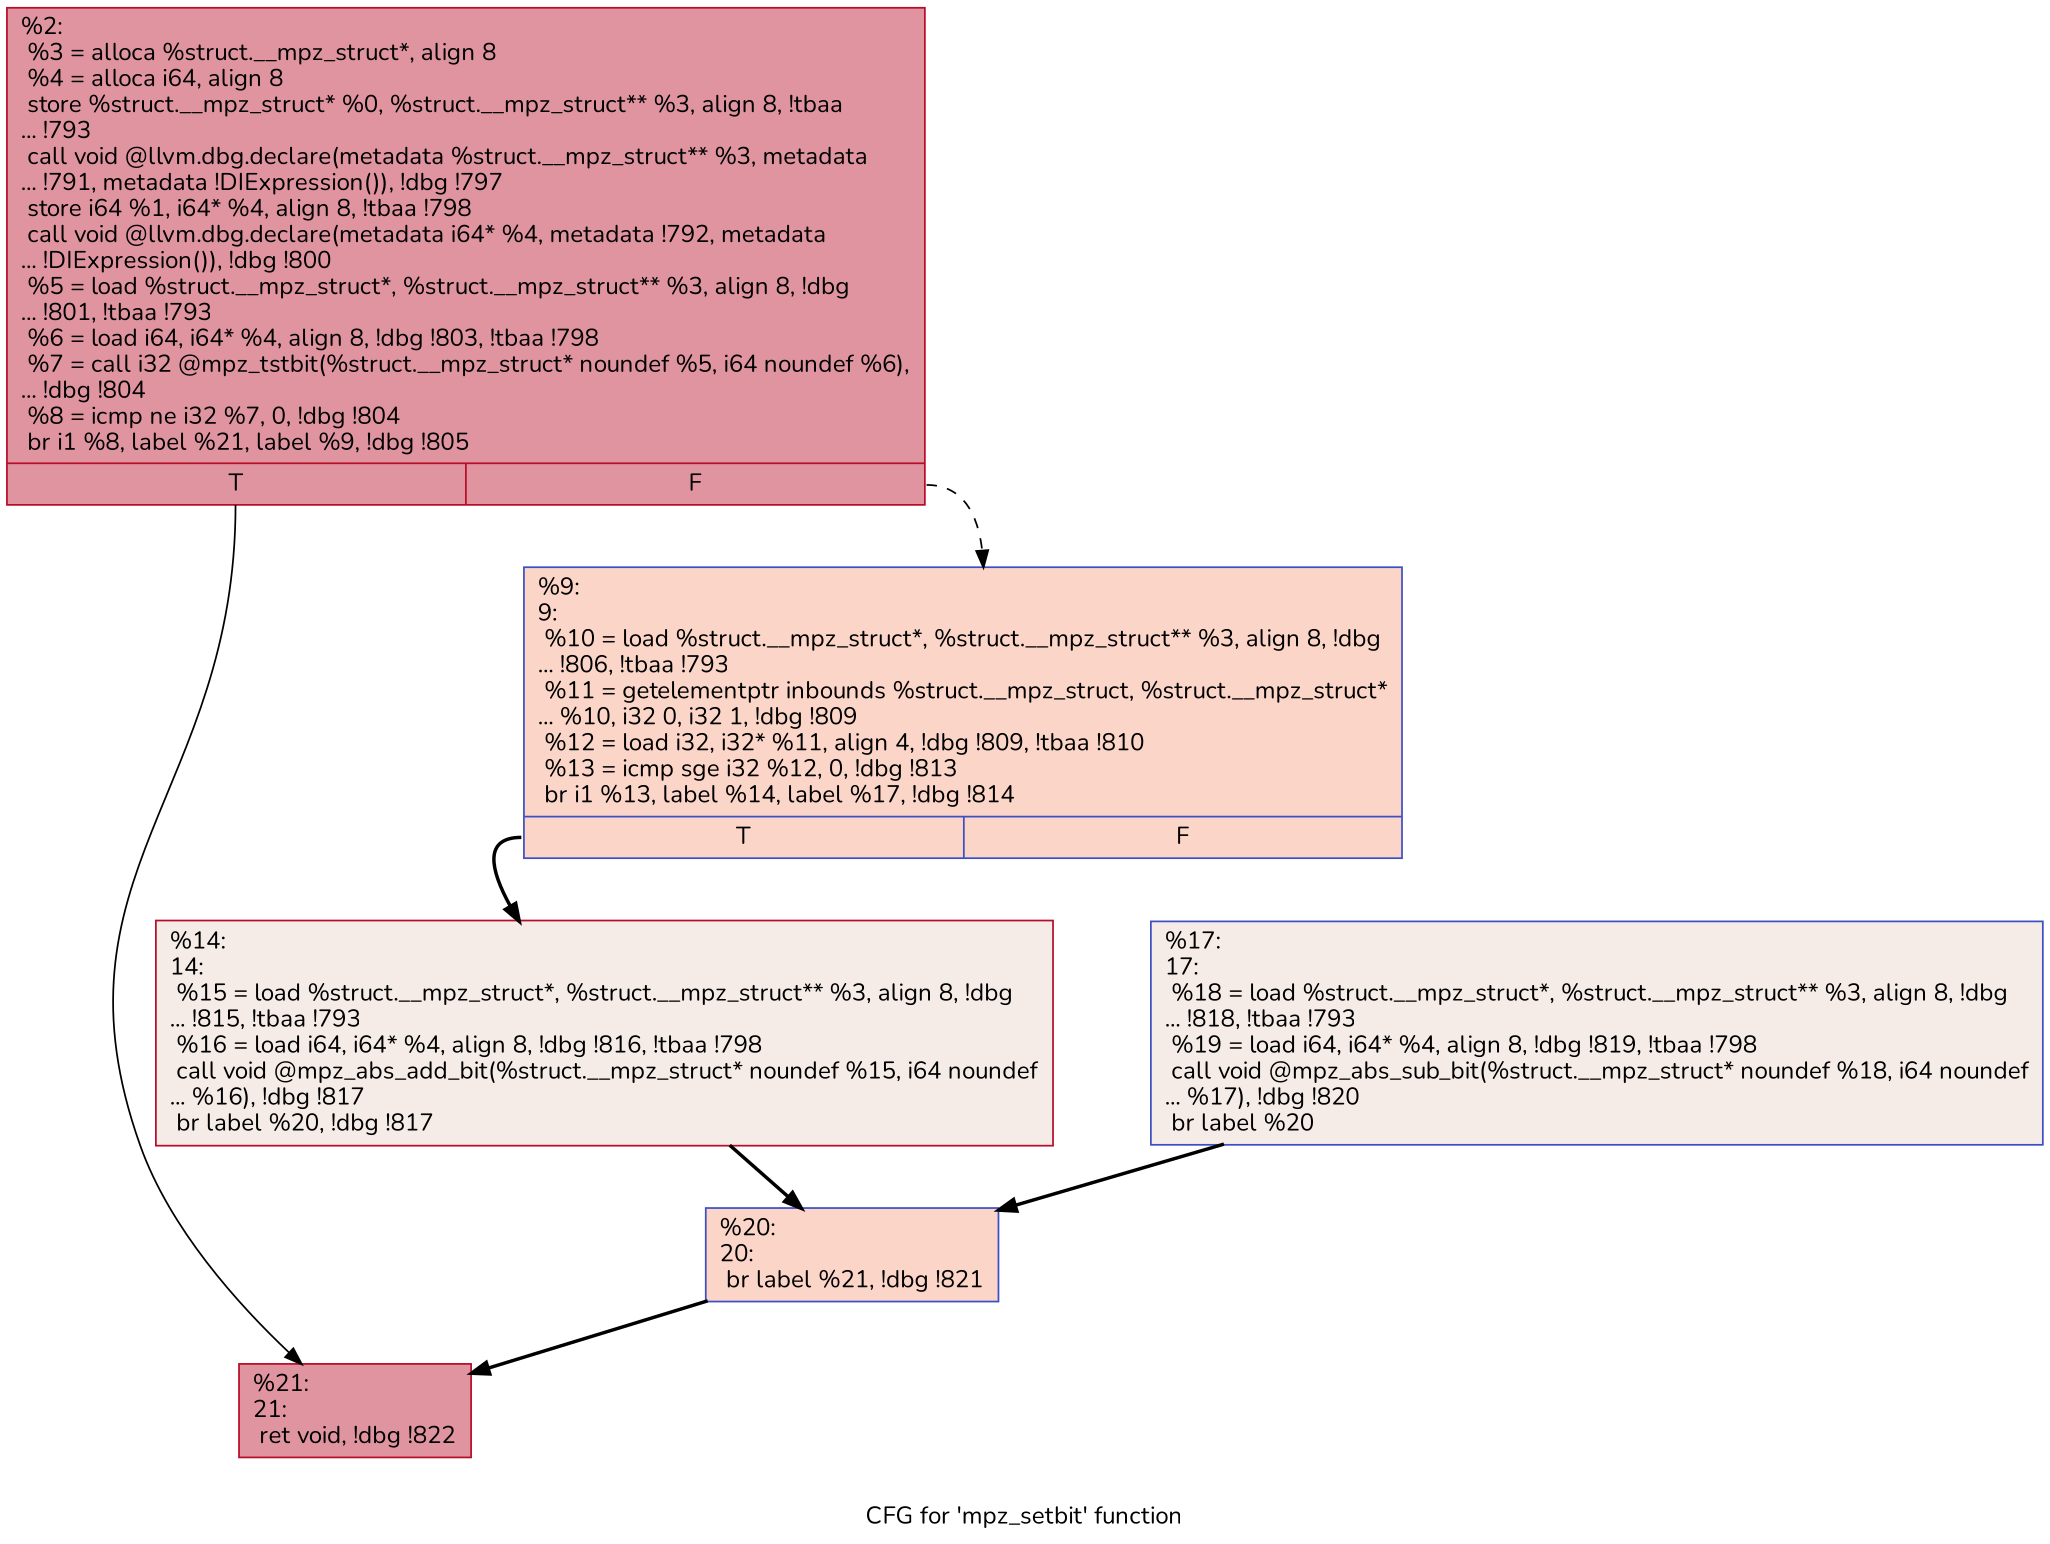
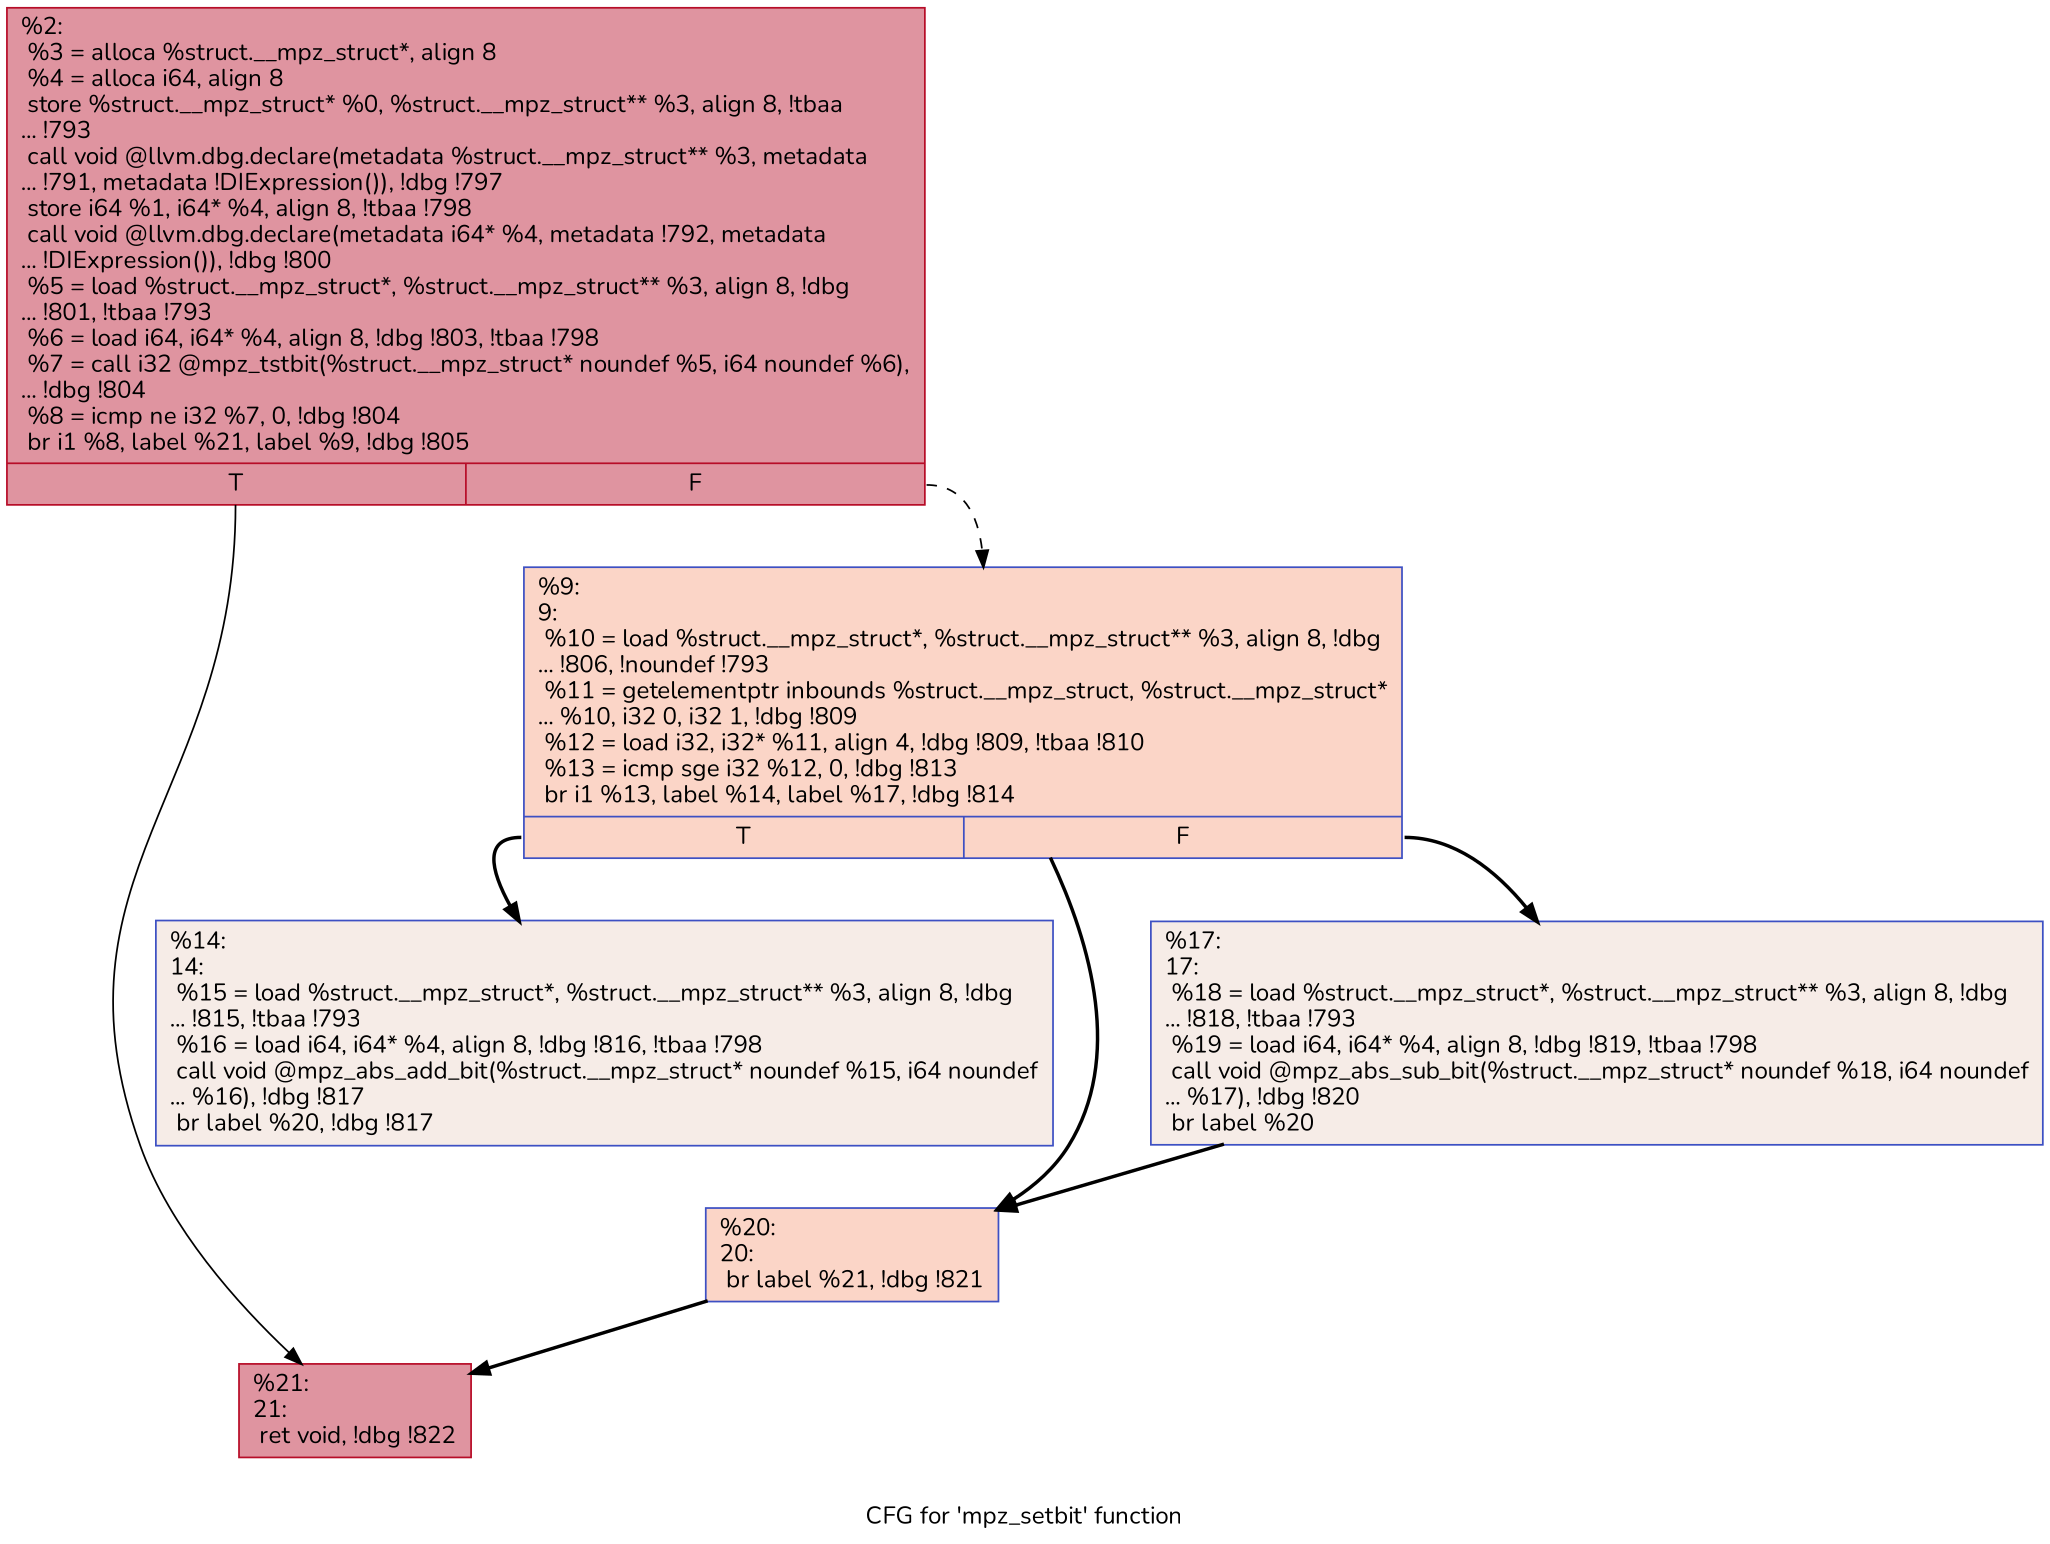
node "%9:": text "... !806, !tbaa !793" -> "... !806, !noundef !793"
edge "%9:" -> "%17:": added
node "%14:": color #b70d28ff -> #3d50c3ff
edge "%14:" -> "%20:": now "%9:" -> "%20:"
